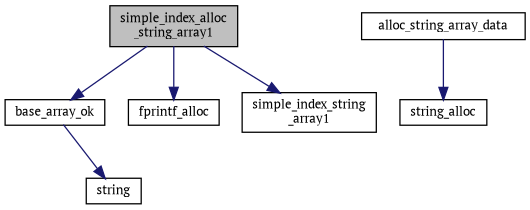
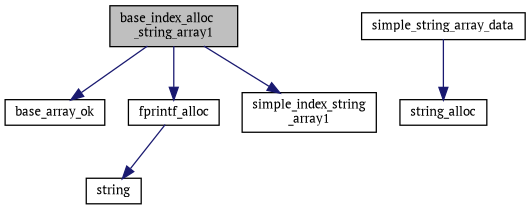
node "simple_index_alloc _string_array1": label "simple_index_alloc _string_array1" -> "base_index_alloc _string_array1"
node "alloc_string_array_data": label "alloc_string_array_data" -> "simple_string_array_data"
edge "base_array_ok" -> "string": now "fprintf_alloc" -> "string"
